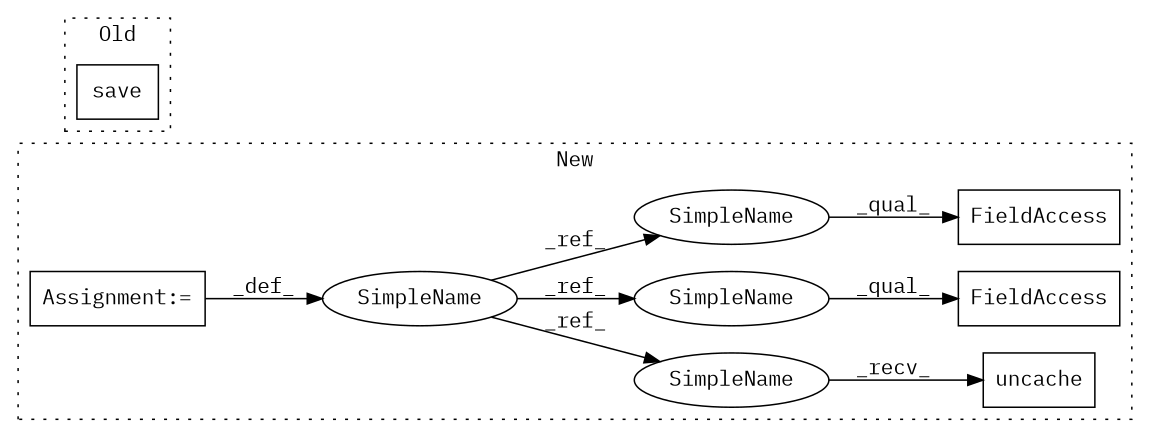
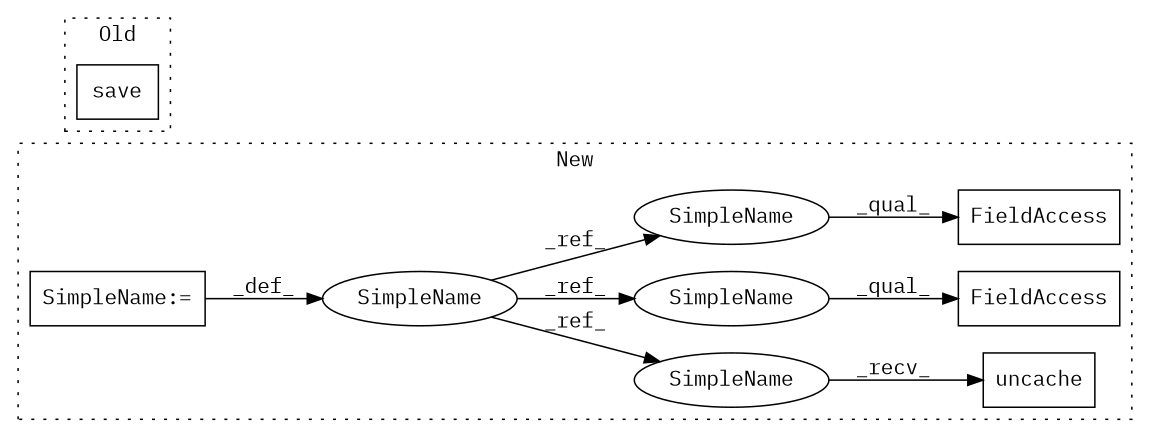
node "Assignment:=": label "Assignment:=" -> "SimpleName:="
